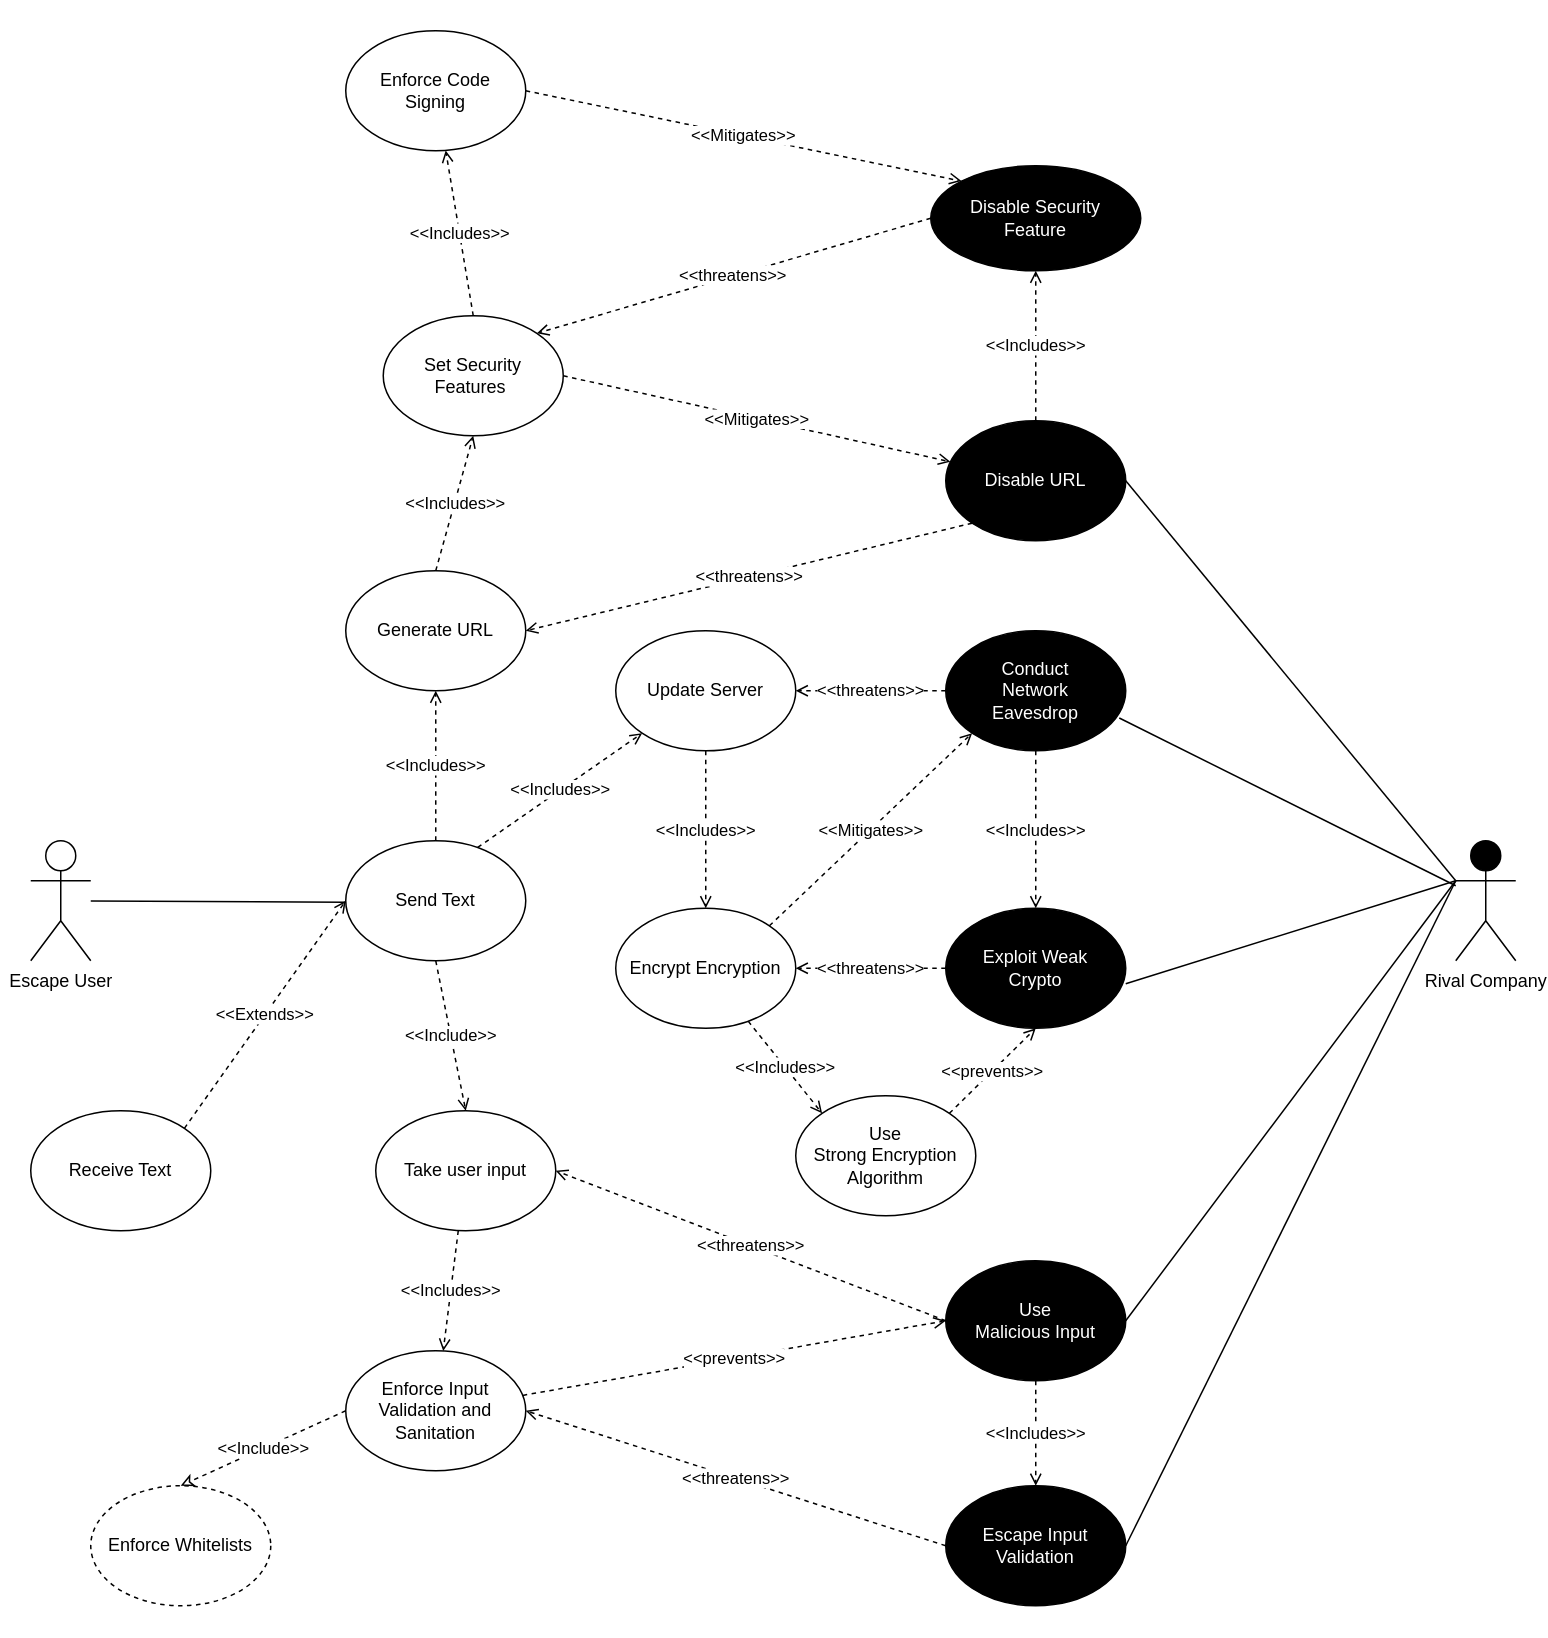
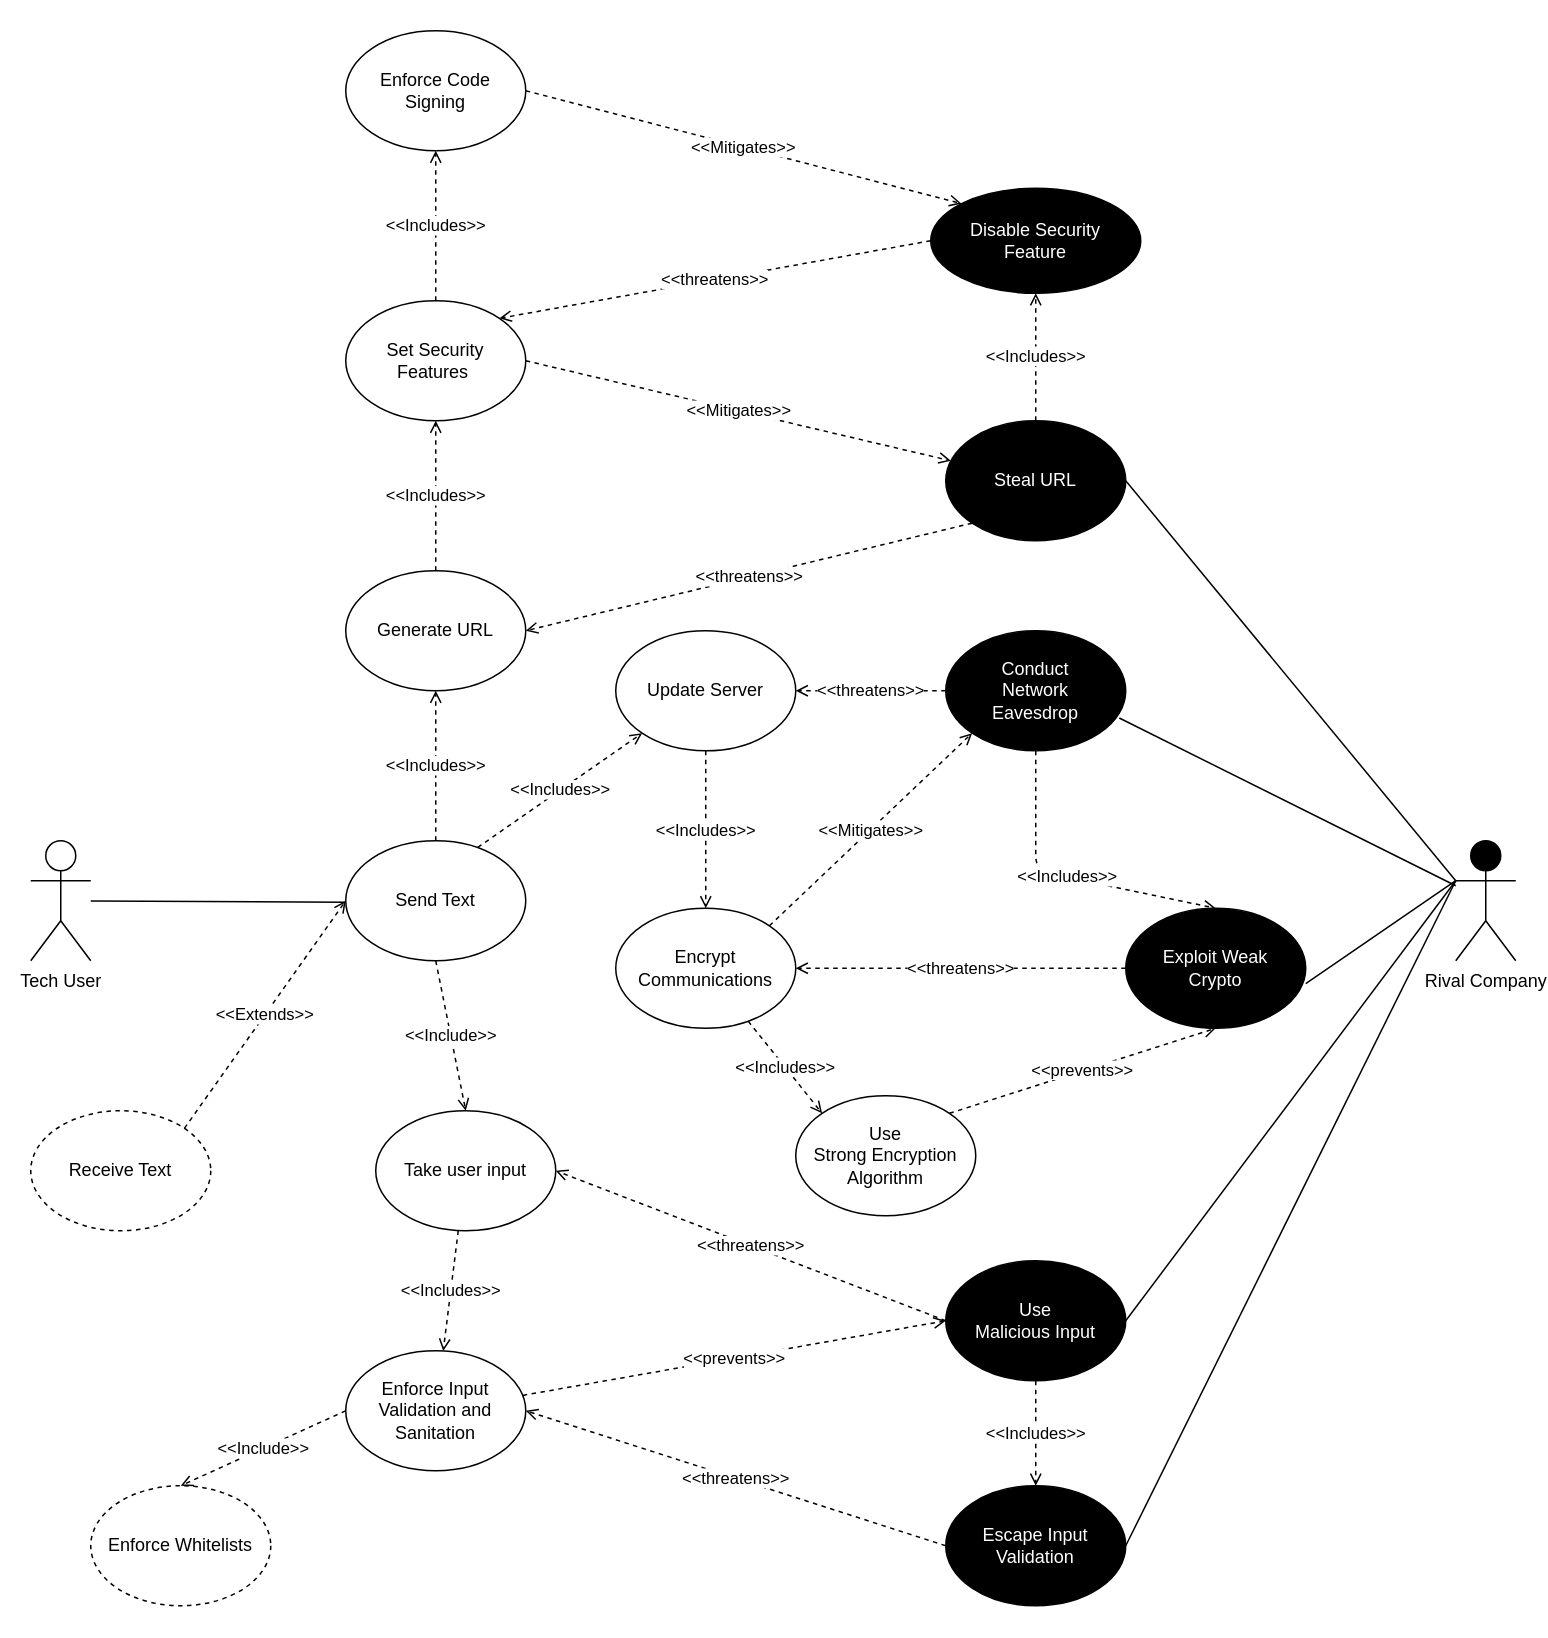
node "Disable Security Feature": moved (1036, 218) -> (1036, 241)
node "Set Security Features": moved (473, 376) -> (436, 361)
node "Disable URL": label "Disable URL" -> "Steal URL"
node "Encrypt Encryption": label "Encrypt Encryption" -> "Encrypt Communications"
node "Exploit Weak Crypto": moved (1036, 968) -> (1216, 968)
node "Escape User": label "Escape User" -> "Tech User"
node "Receive Text": style solid -> dashed
edge "Enforce Input Validation and Sanitation" -> "Enforce Whitelists": arrowhead classic -> open
